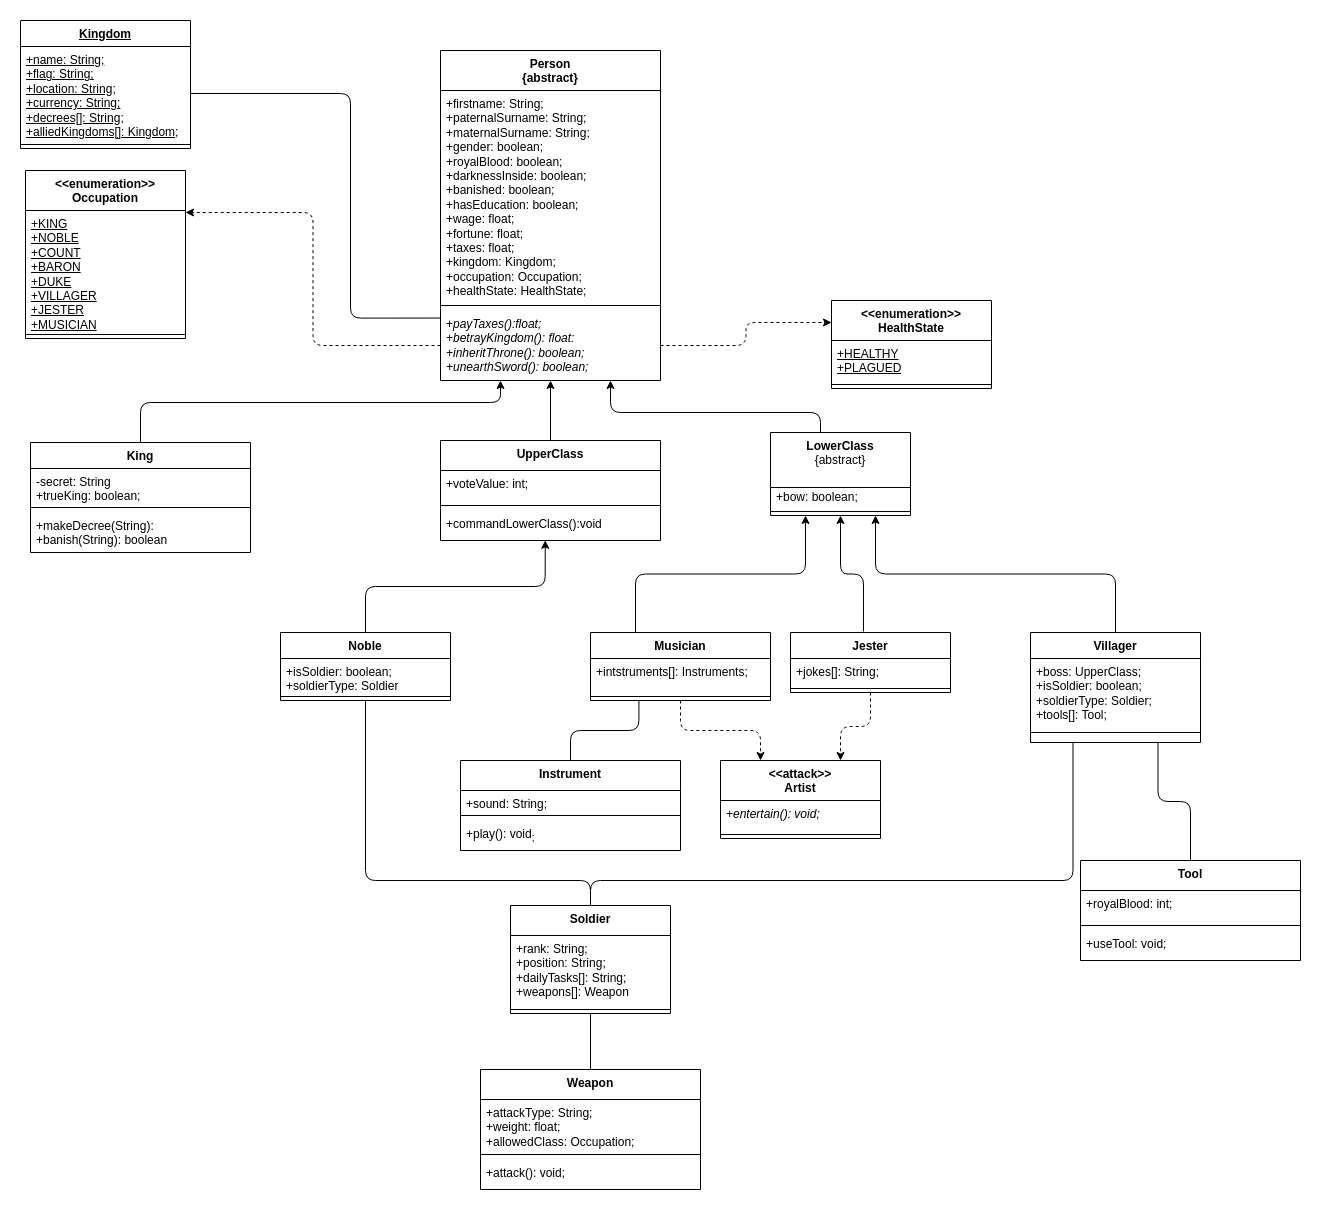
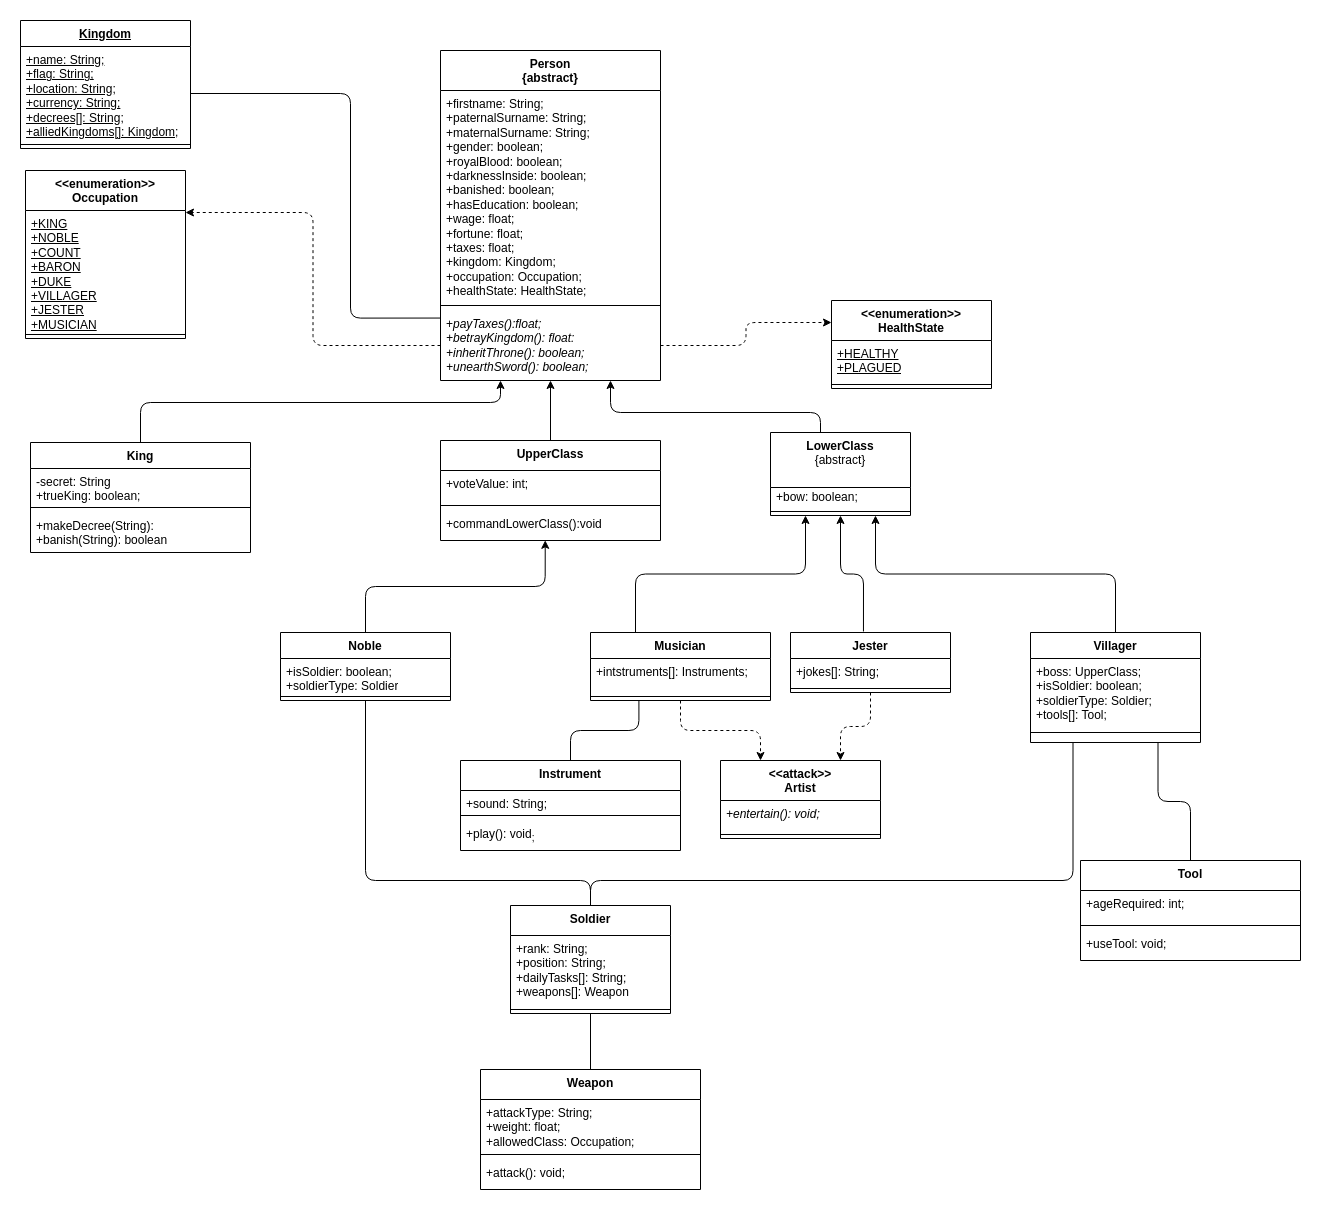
node "+royalBlood: int;": label "+royalBlood: int;" -> "+ageRequired: int;"
